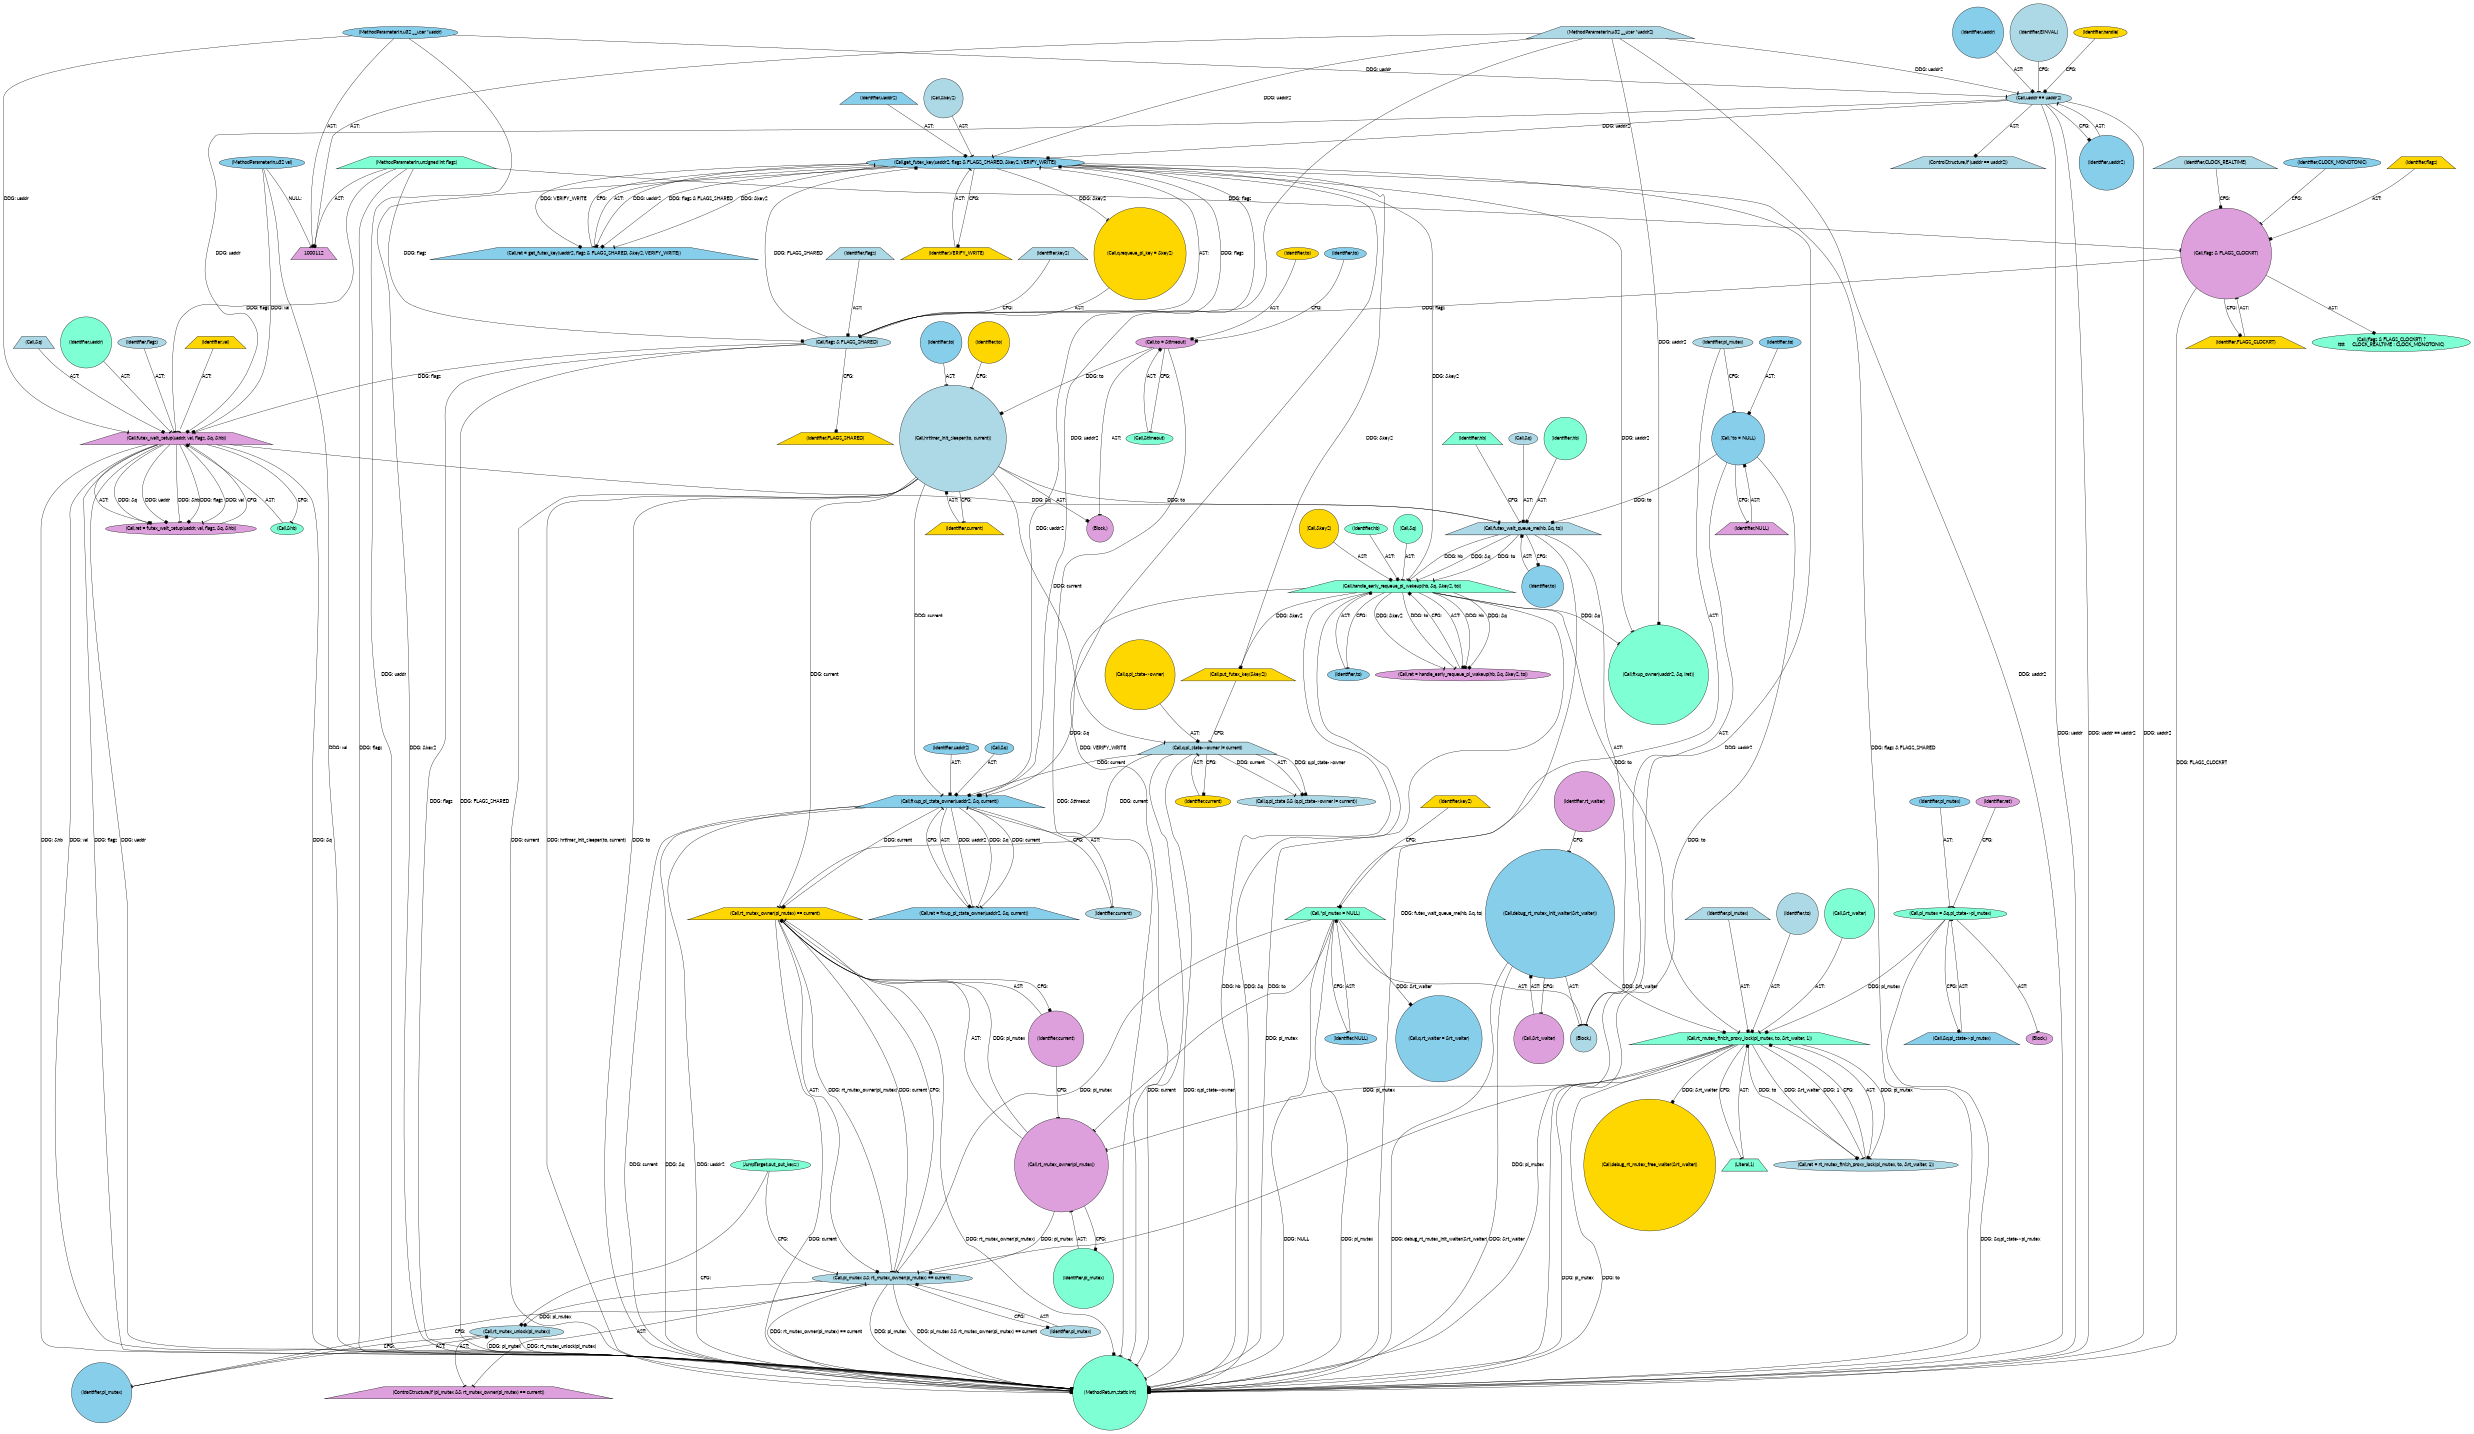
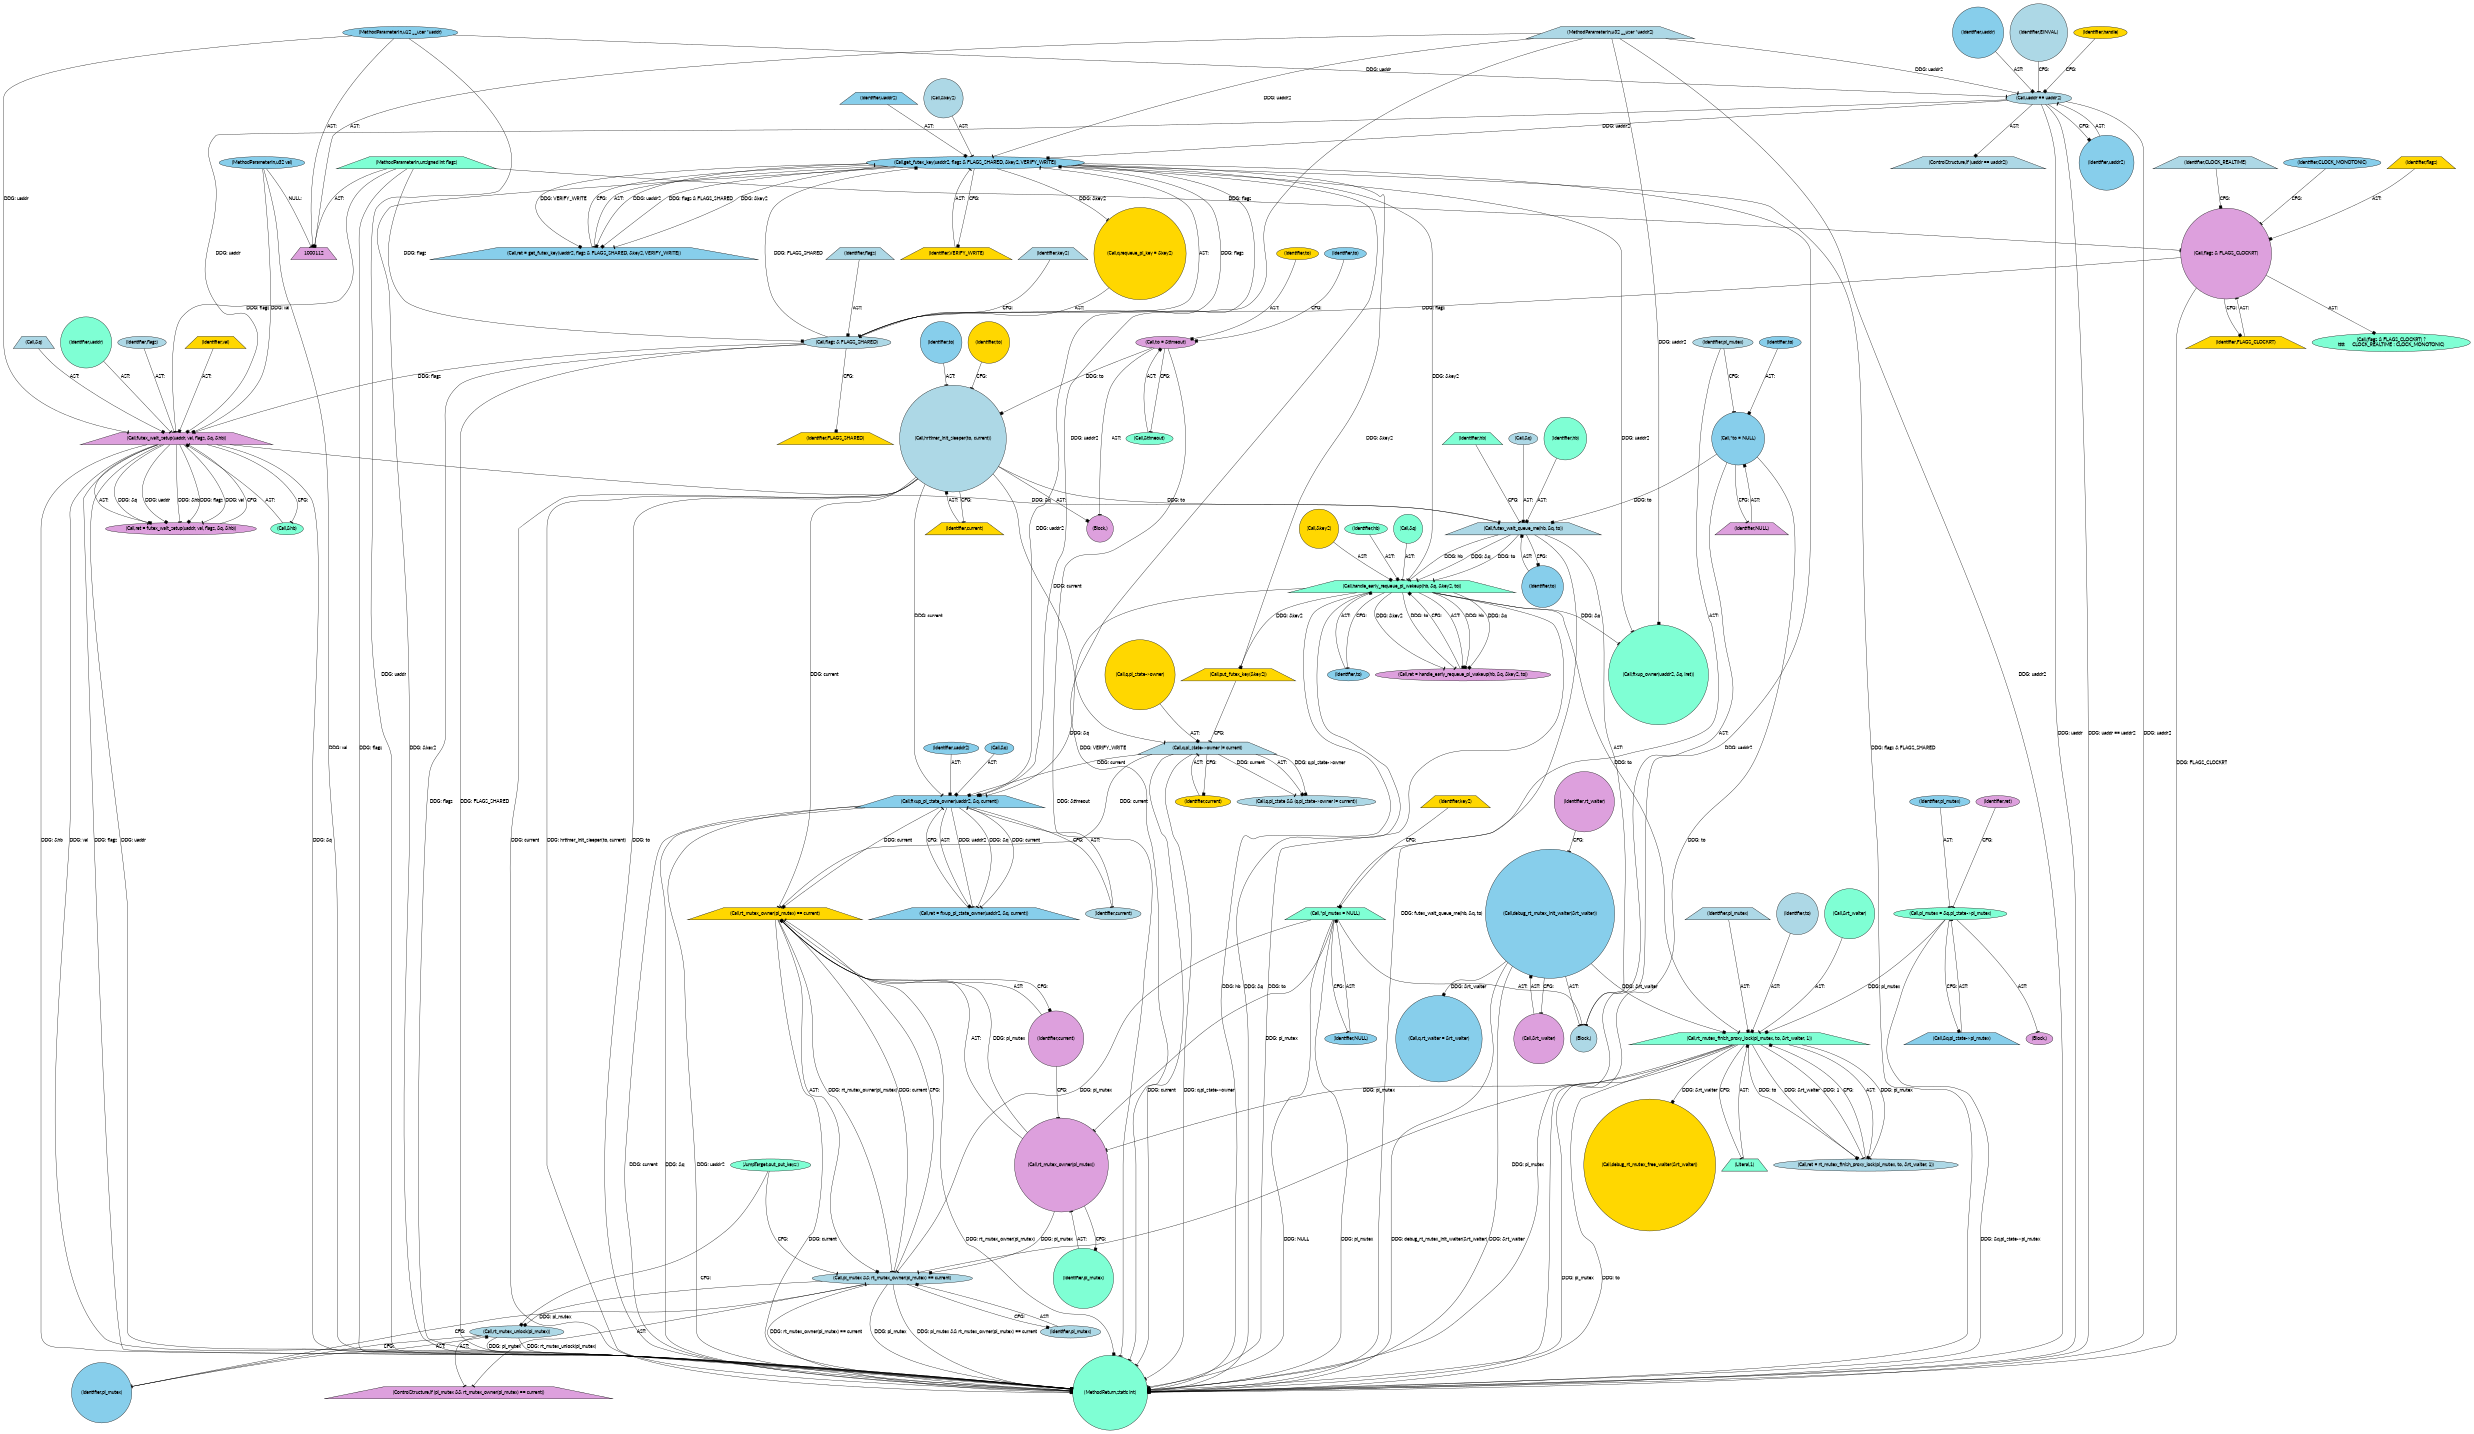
node "(MethodParameterIn,u32 __user *uaddr)": label "(MethodParameterIn,u32 __user *uaddr)" -> "(MethodParameterIn,u12 __user *uaddr)"
edge "(Identifier,val)" -> "(Call,futex_wait_setup(uaddr, val, flags, &q, &hb))": arrowhead tee -> box
edge "(Call,*pi_mutex = NULL)" -> "(Call,q.rt_waiter = &rt_waiter)": now "(Call,debug_rt_mutex_init_waiter(&rt_waiter))" -> "(Call,q.rt_waiter = &rt_waiter)"
